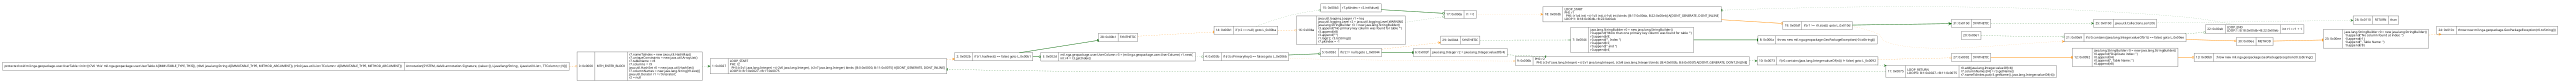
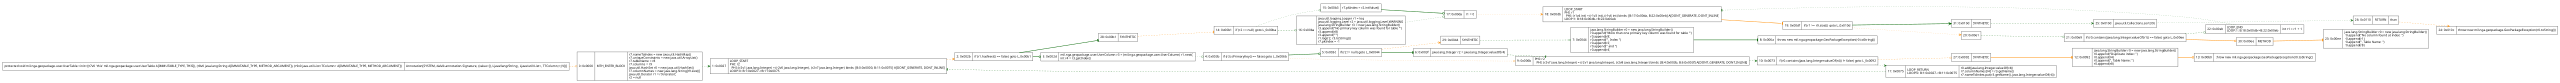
edge "18: 0x00db" -> "19: 0x00df": arrowhead odot -> tee
edge "14: 0x00b1" -> "16: 0x00ba": color darkorange -> darkgreen
edge "23: 0x00ee" -> "24: 0x010c": now "26: 0x0110" -> "24: 0x010c"
edge "19: 0x00df" -> "21: 0x00e9": now "19: 0x00df" -> "20: 0x00e1"
